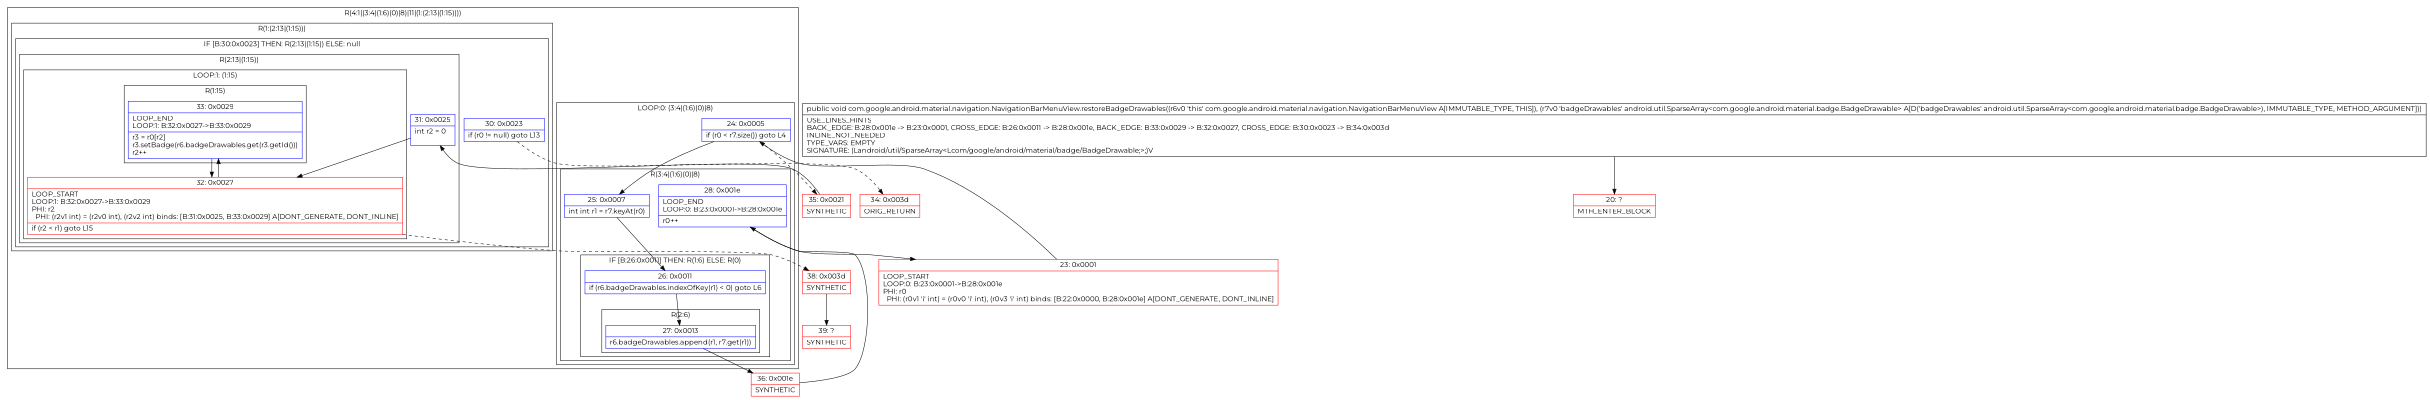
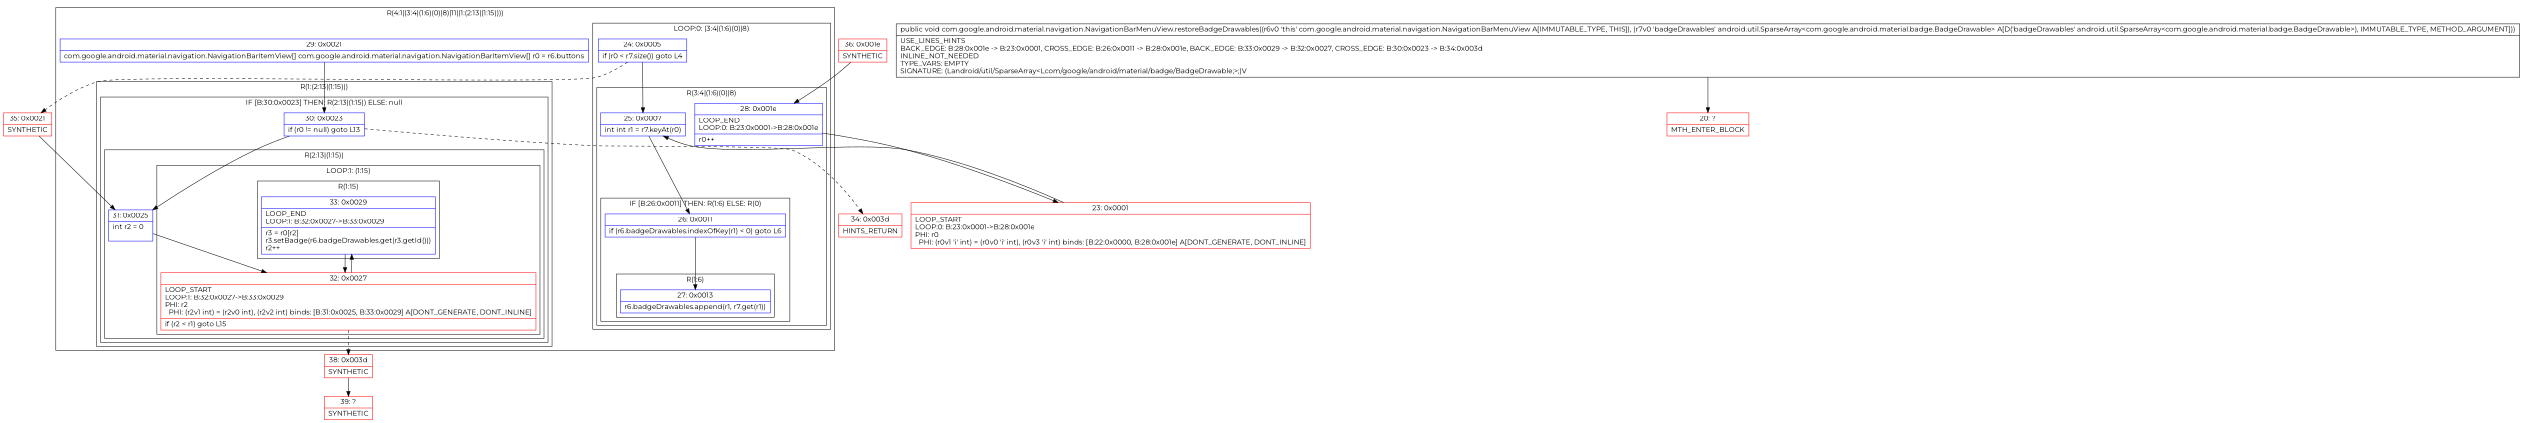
node "29: 0x0021": added
edge "23: 0x0001" -> "24: 0x0005": now "23: 0x0001" -> "25: 0x0007"
edge "30: 0x0023" -> "31: 0x0025": added
node "34: 0x003d": text "ORIG_RETURN" -> "HINTS_RETURN"
cluster "R(2:6)": label "R(2:6)" -> "R(1:6)"
edge "27: 0x0013" -> "36: 0x001e": removed
